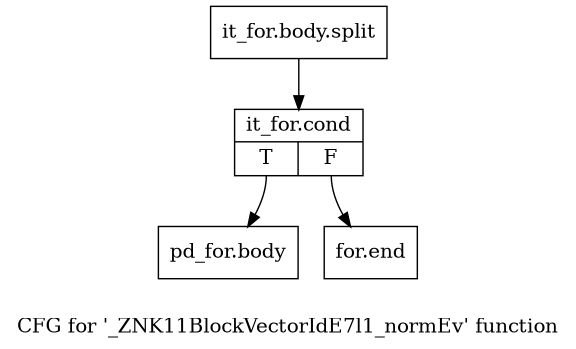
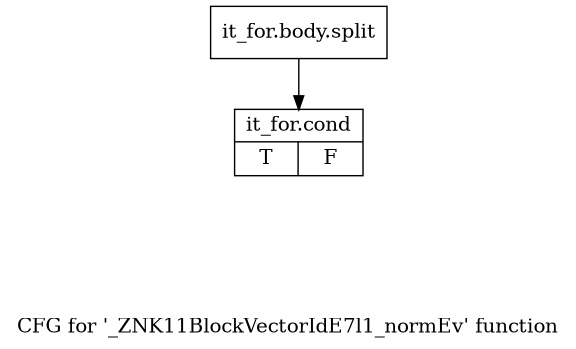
node "pd_for.body": removed
node "for.end": removed
